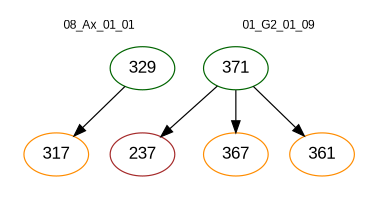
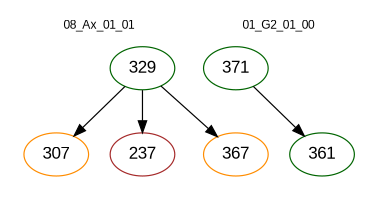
cluster "01_G2_01_09": label "01_G2_01_09" -> "01_G2_01_00"
edge "371" -> "237": now "329" -> "237"
edge "371" -> "367": now "329" -> "367"
node "317": label "317" -> "307"
node "361": color darkorange -> darkgreen
